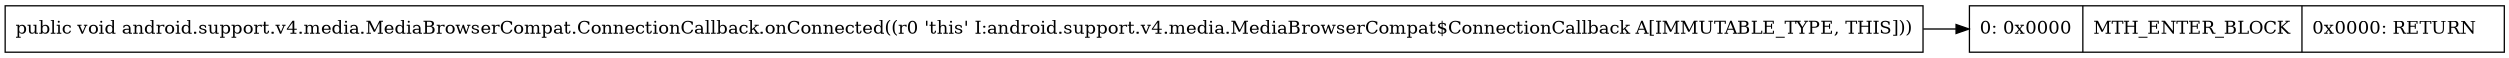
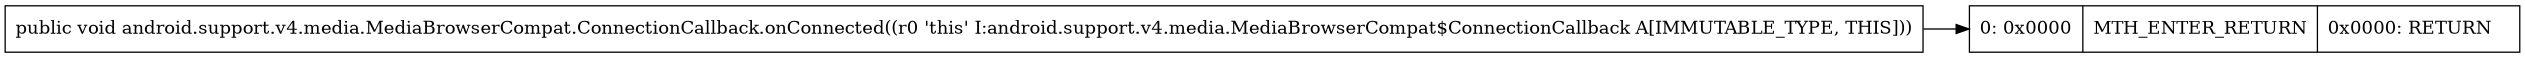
node "0: 0x0000": text "MTH_ENTER_BLOCK" -> "MTH_ENTER_RETURN"
